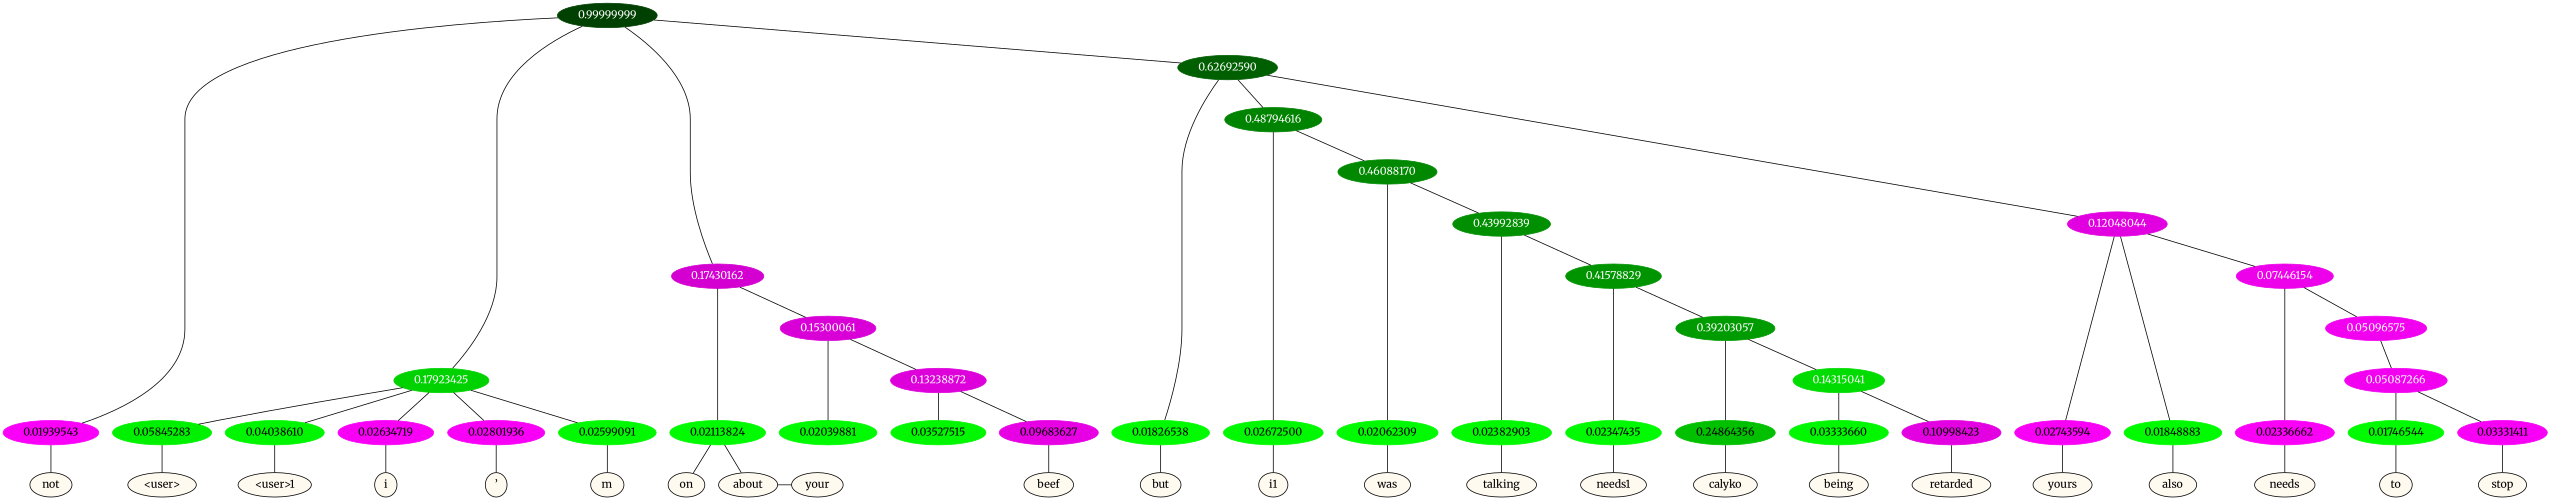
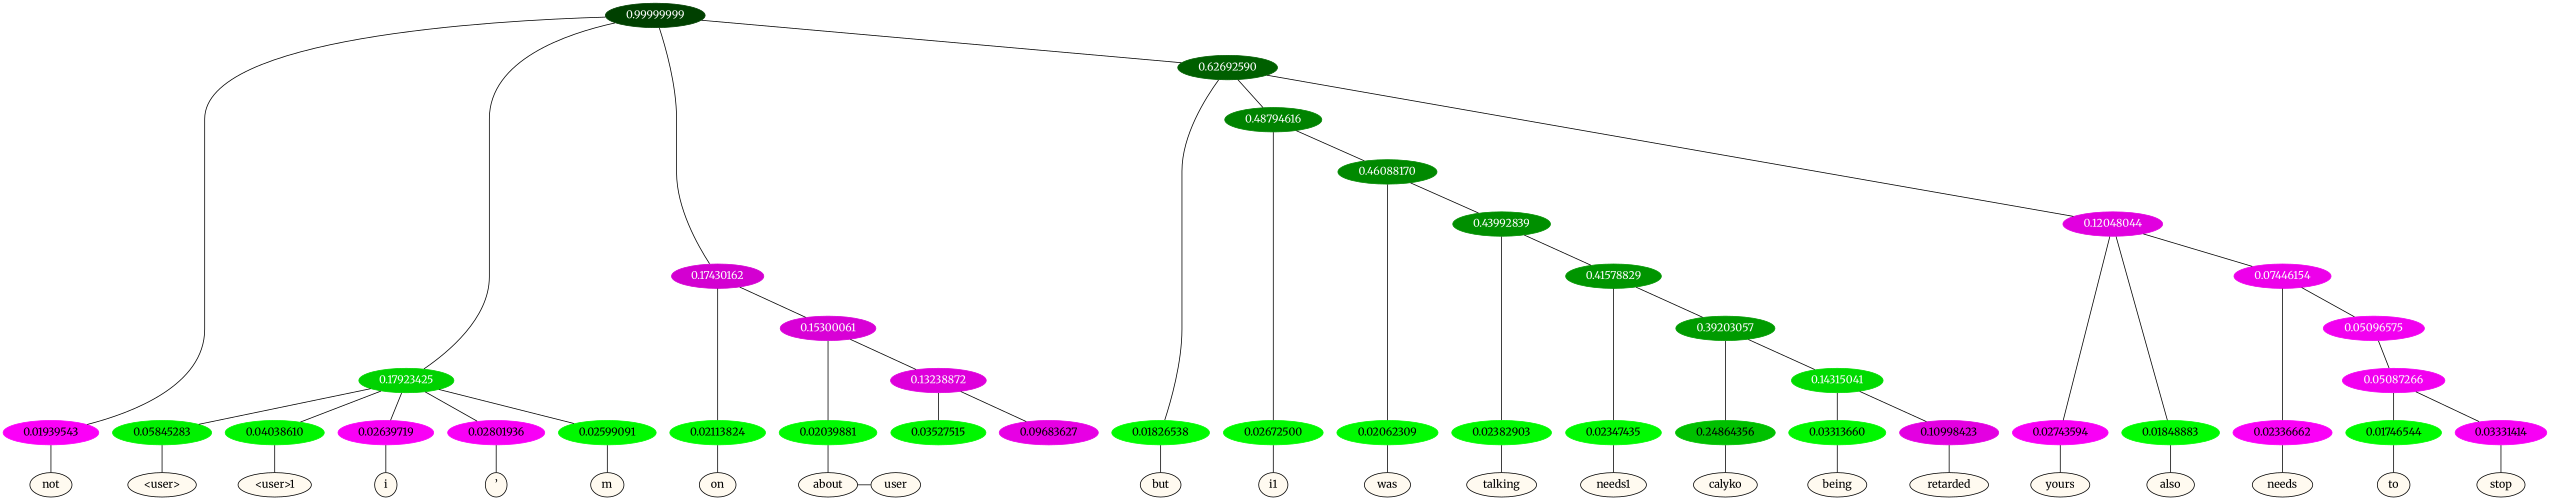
node "0.02634719": label "0.02634719" -> "0.02639719"
node "0.03333660": label "0.03333660" -> "0.03313660"
node "0.03331411": label "0.03331411" -> "0.03331414"
edge "0.02113824" -- "about": now "0.02039881" -- "about"
node "your": label "your" -> "user"
node "beef": removed
